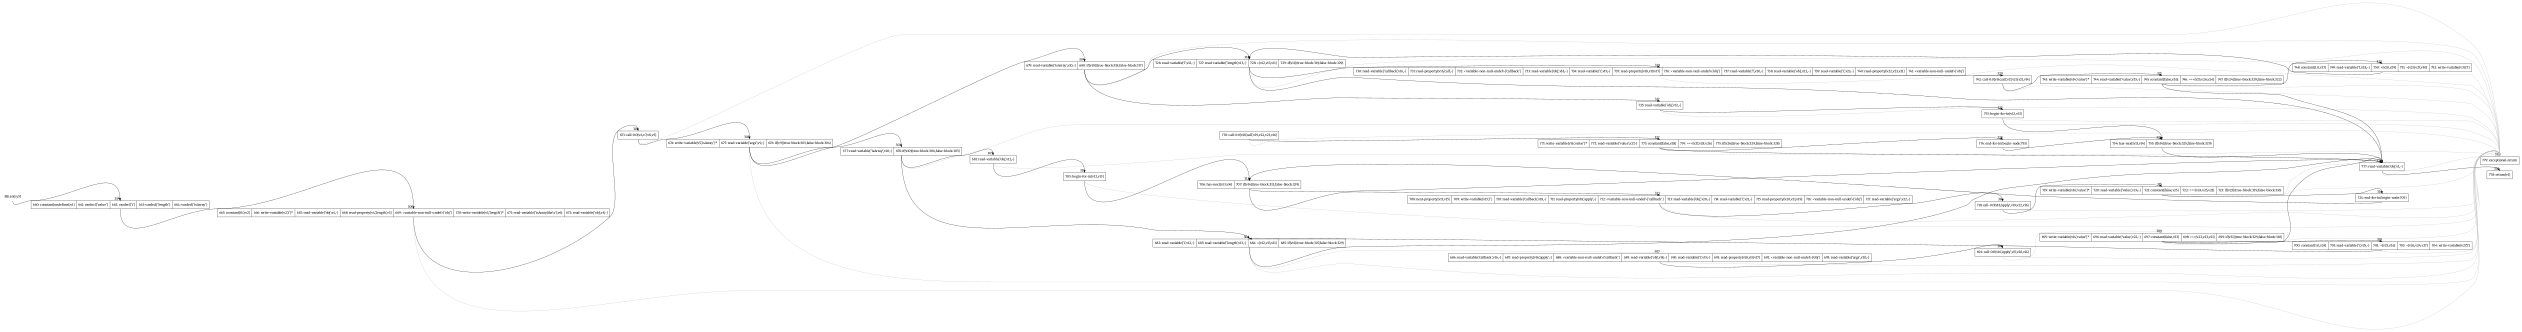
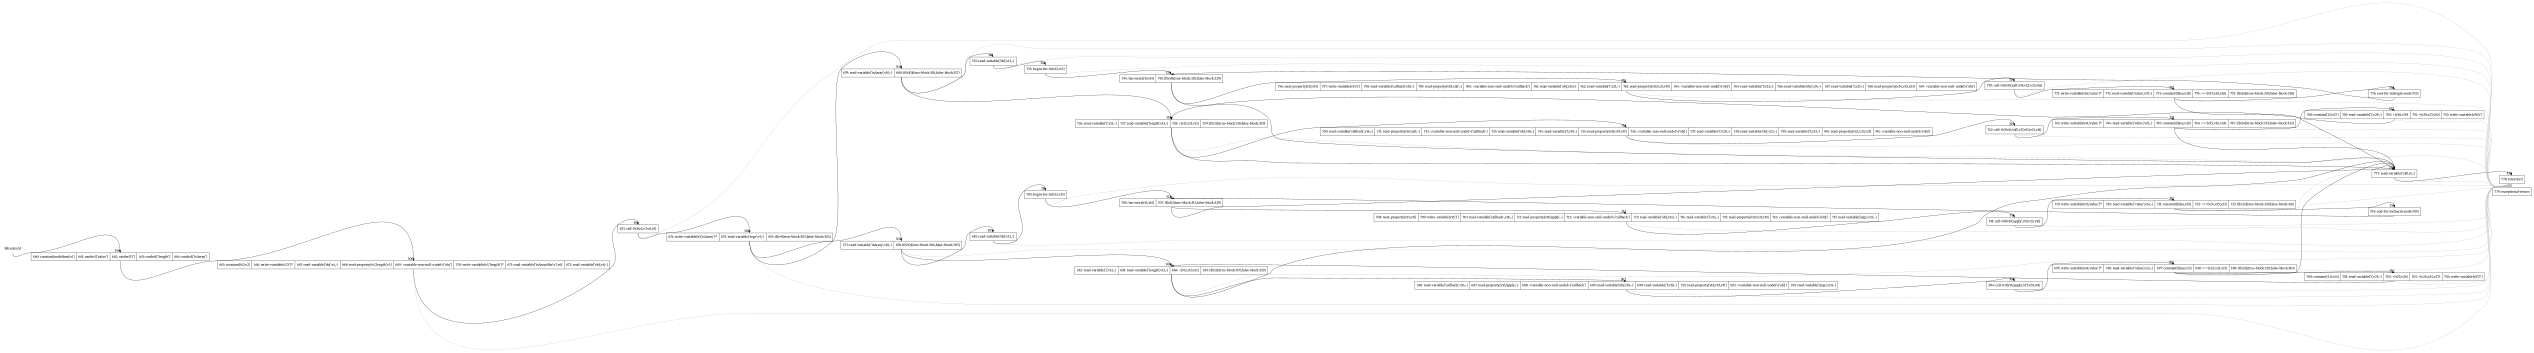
node "756: next-property[v13,v15]": added
edge "694: call-0:0[v16,'apply',v17,v20,v14]" -> "695: write-variable[v14,'value']*": color gray -> black
edge "682: read-variable['i',v12,-]" -> "686: read-variable['callback',v16,-]": color gray -> black
